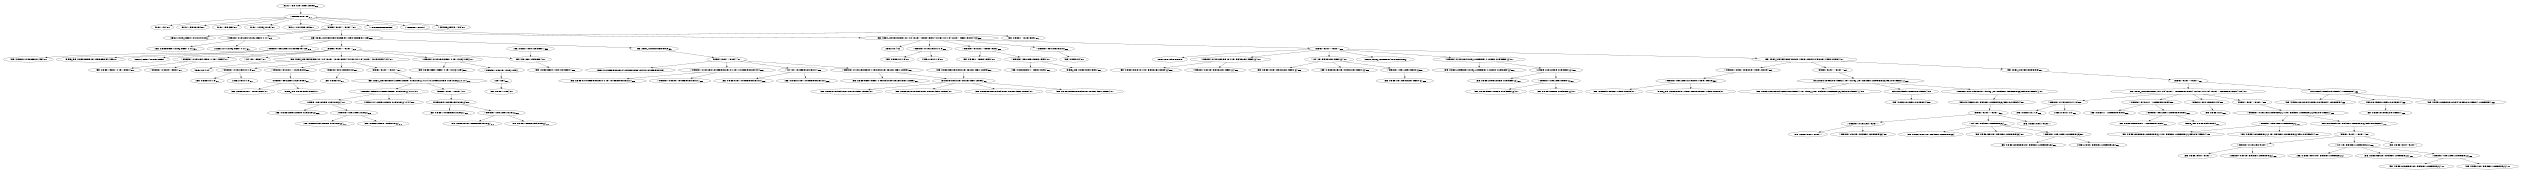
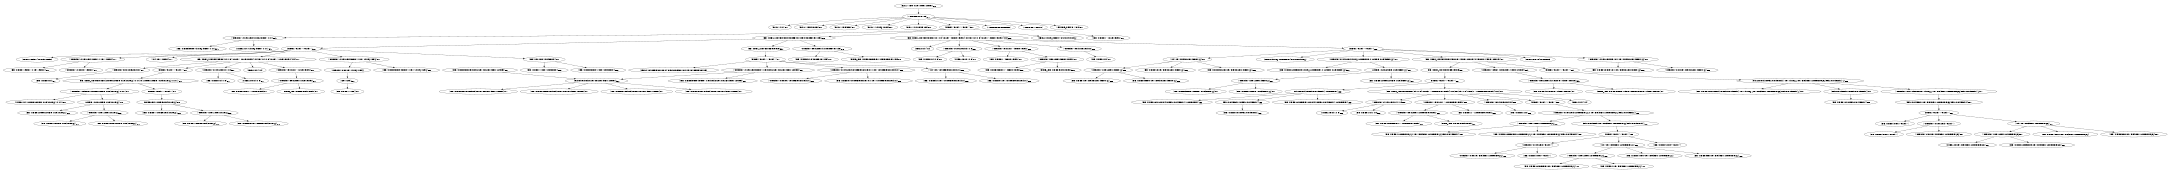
edge "(IDENTIFIER,v,v.copyInto(toCopy))" -> "(copyInto,v.copyInto(toCopy))": reversed
node "(IDENTIFIER,toCopy,new File(fromDir, toCopy[i]))": added
node "(LOCAL,int k: int)": added
